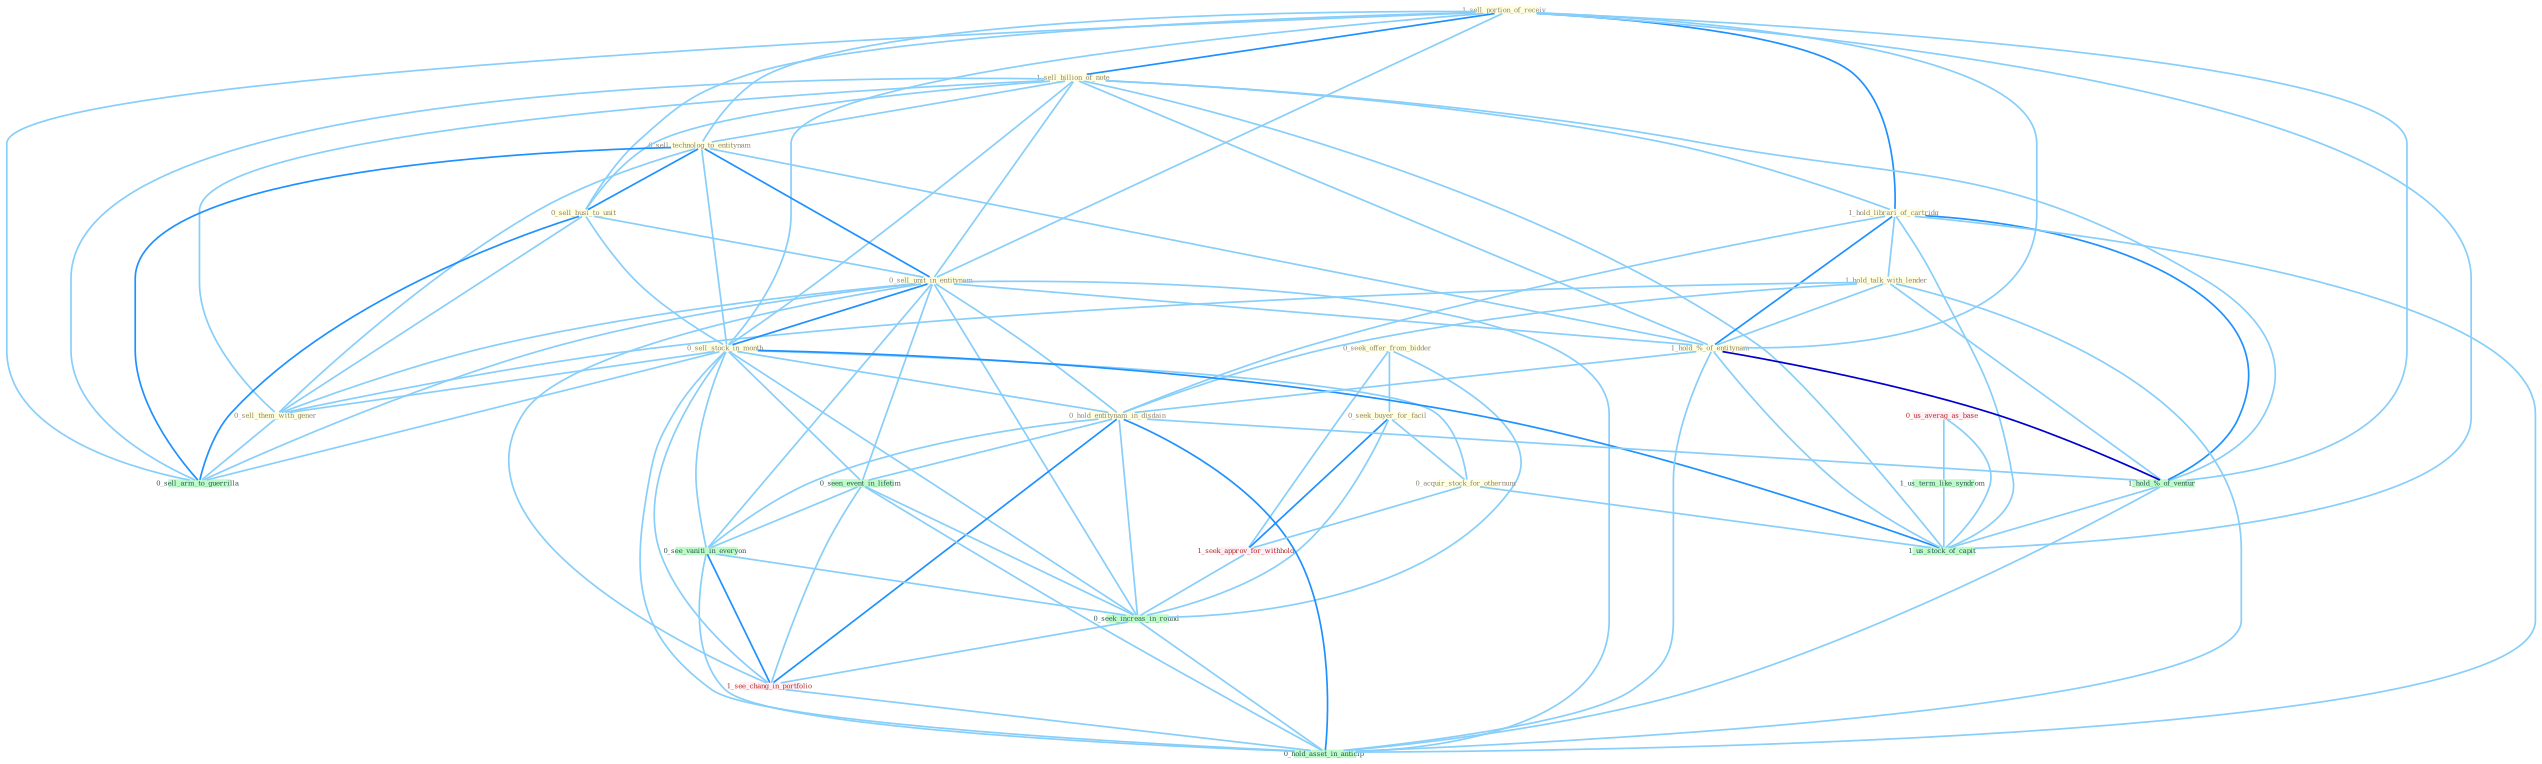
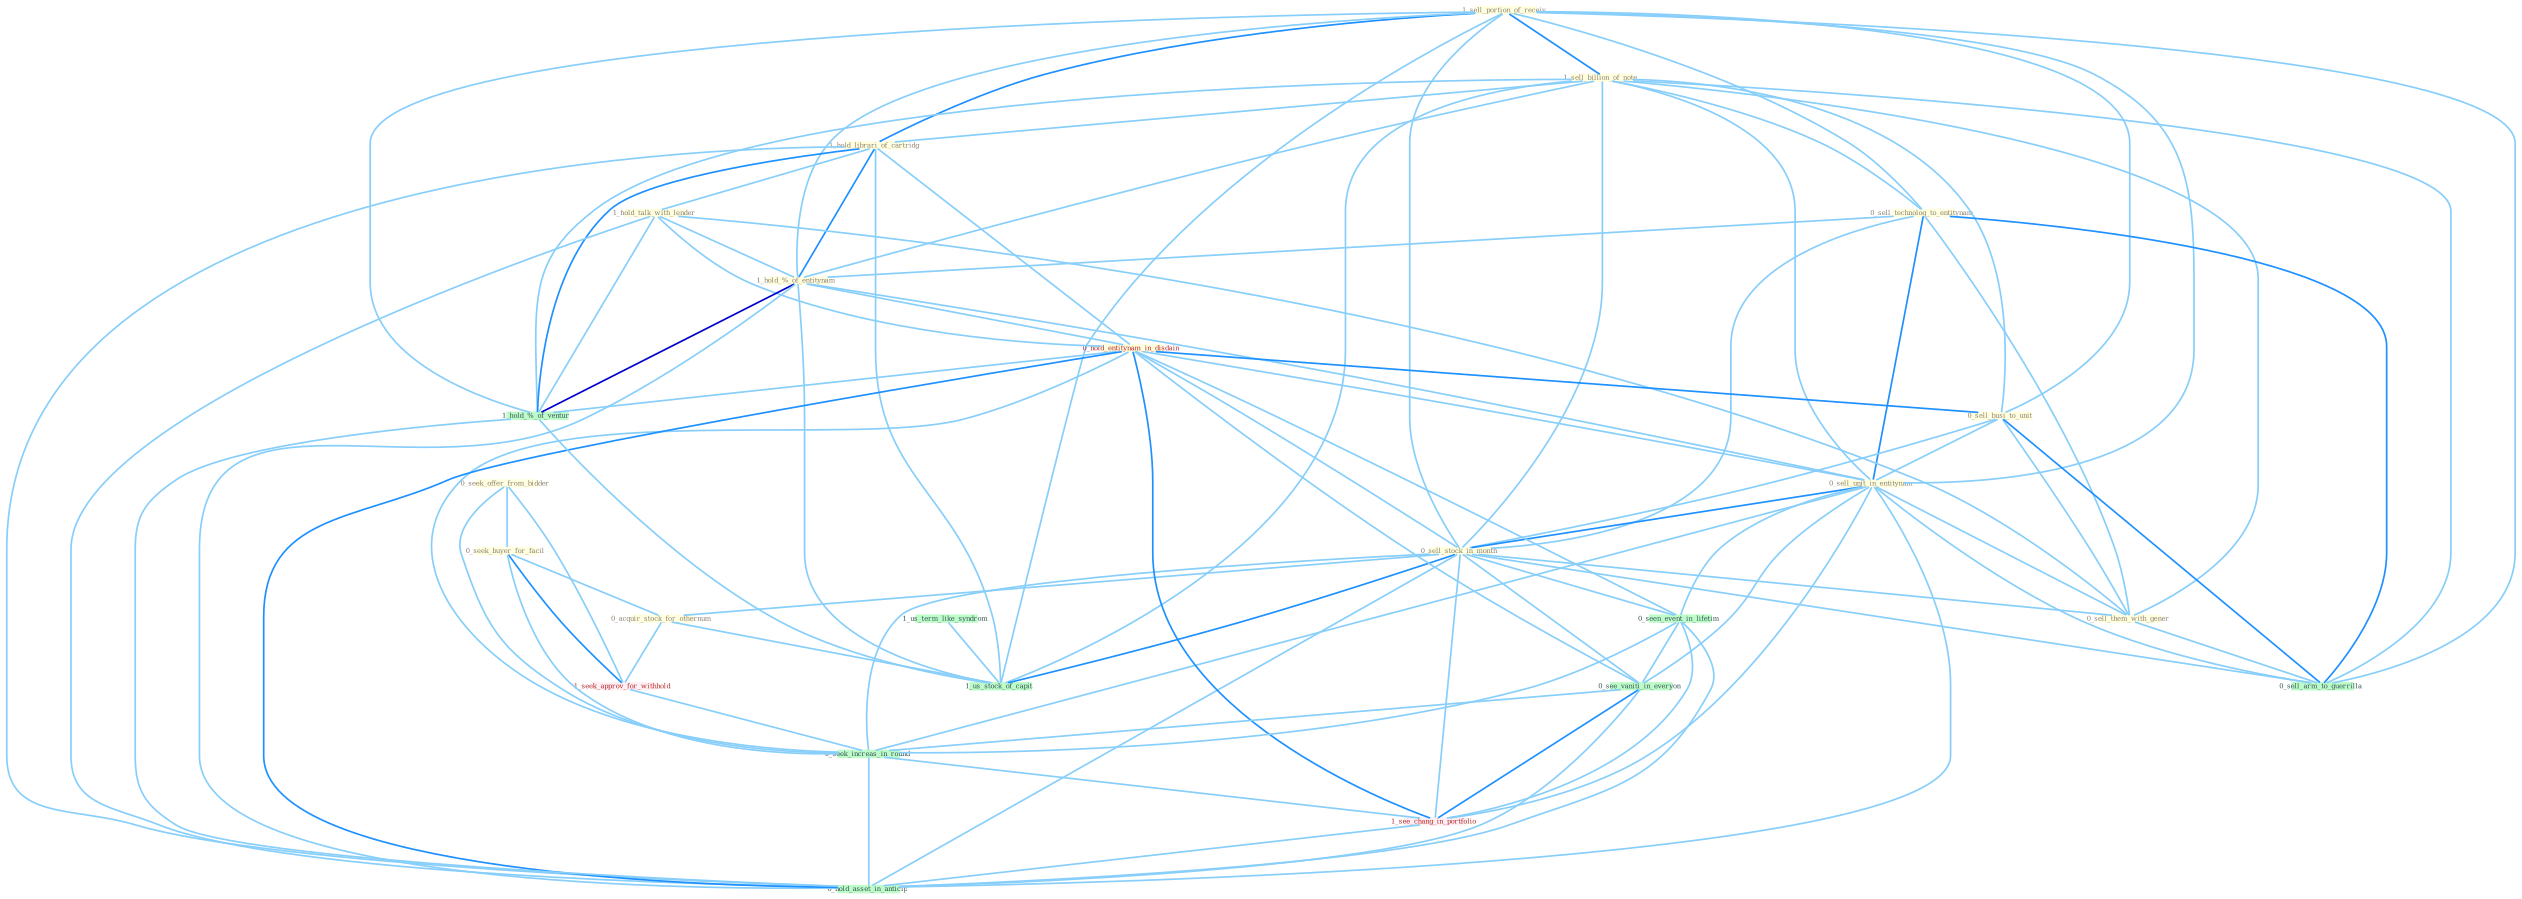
edge "0_sell_technolog_to_entitynam" -- "0_sell_busi_to_unit": now "0_hold_entitynam_in_disdain" -- "0_sell_busi_to_unit"
node "0_hold_entitynam_in_disdain": fontcolor #8b7d6b -> #b22222
node "0_us_averag_as_base": removed
